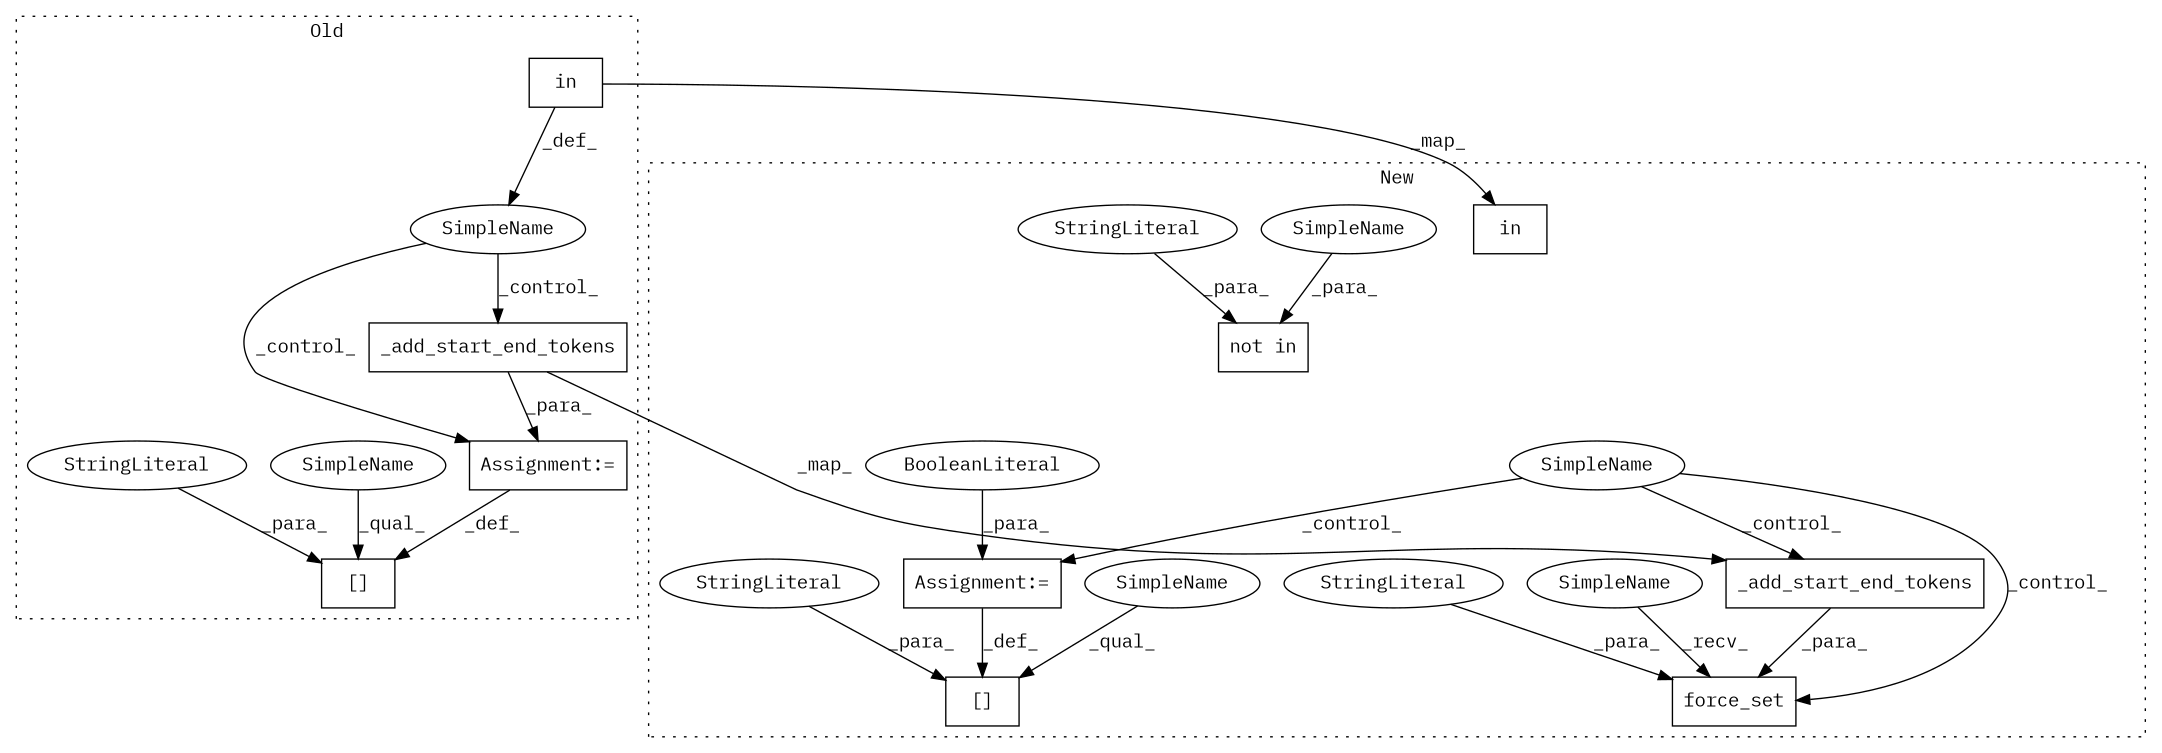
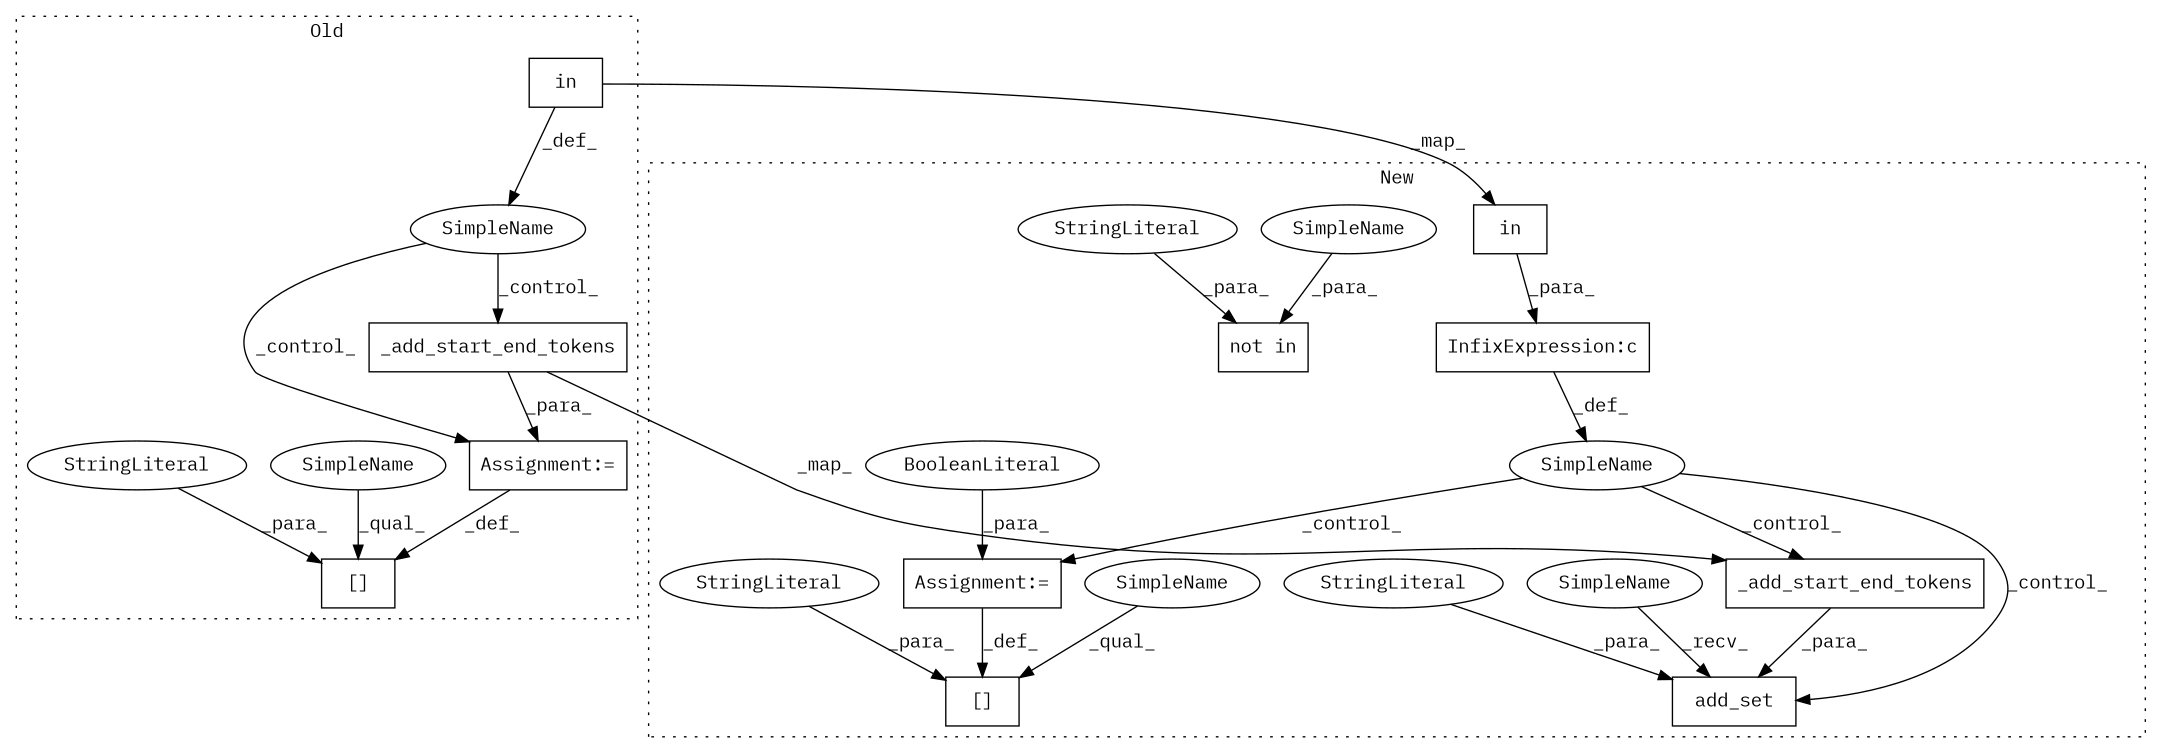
node "InfixExpression:c": added
node "force_set": label "force_set" -> "add_set"
